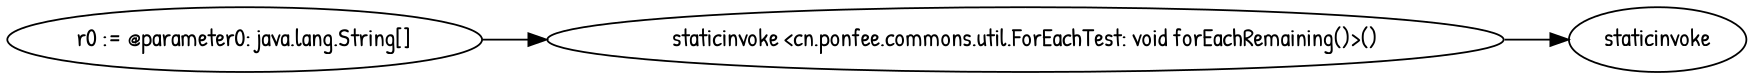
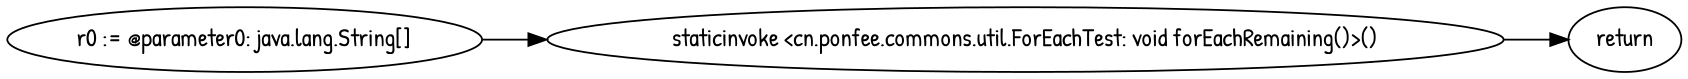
node "staticinvoke": label "staticinvoke" -> "return"
